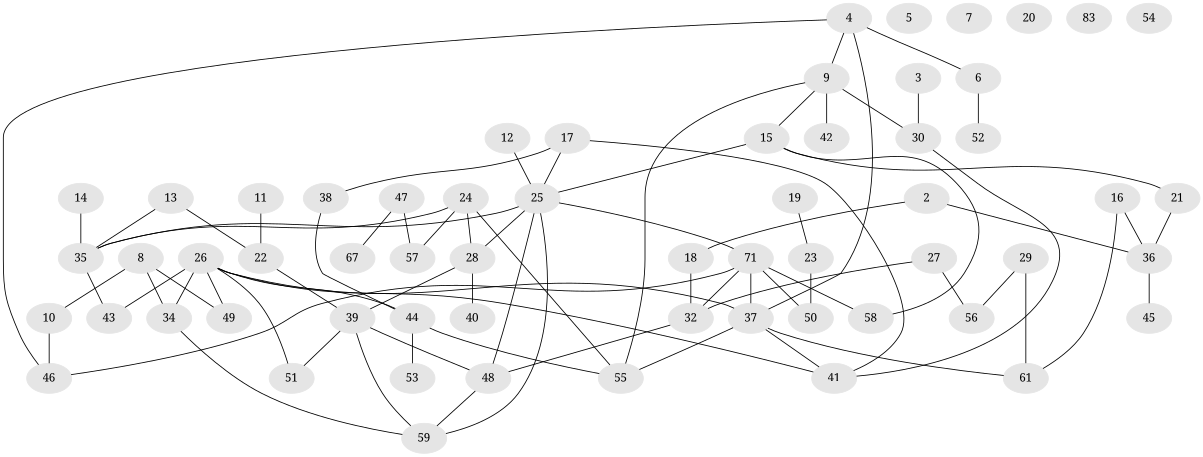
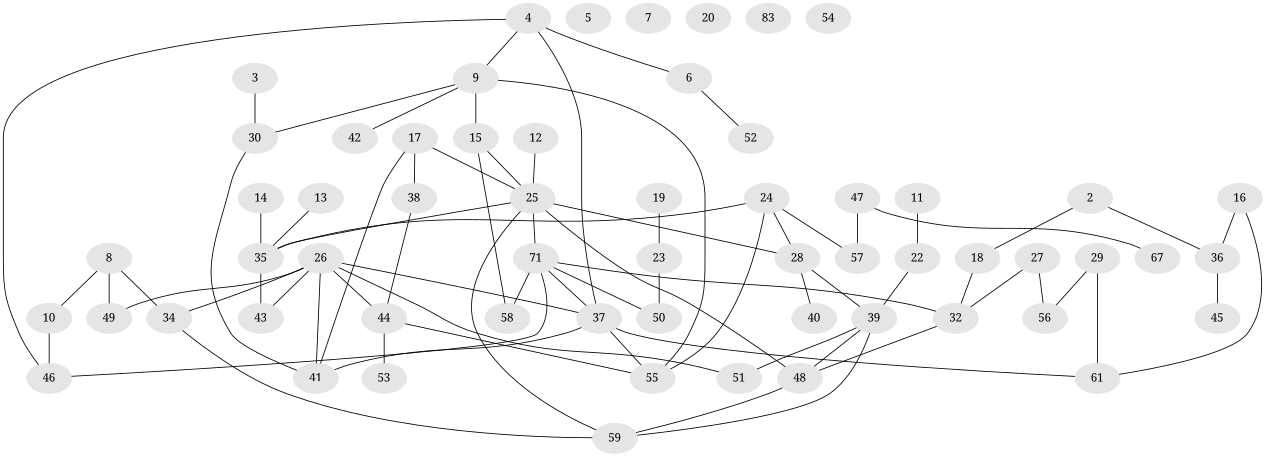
node "21": removed
edge "13" -- "22": removed
